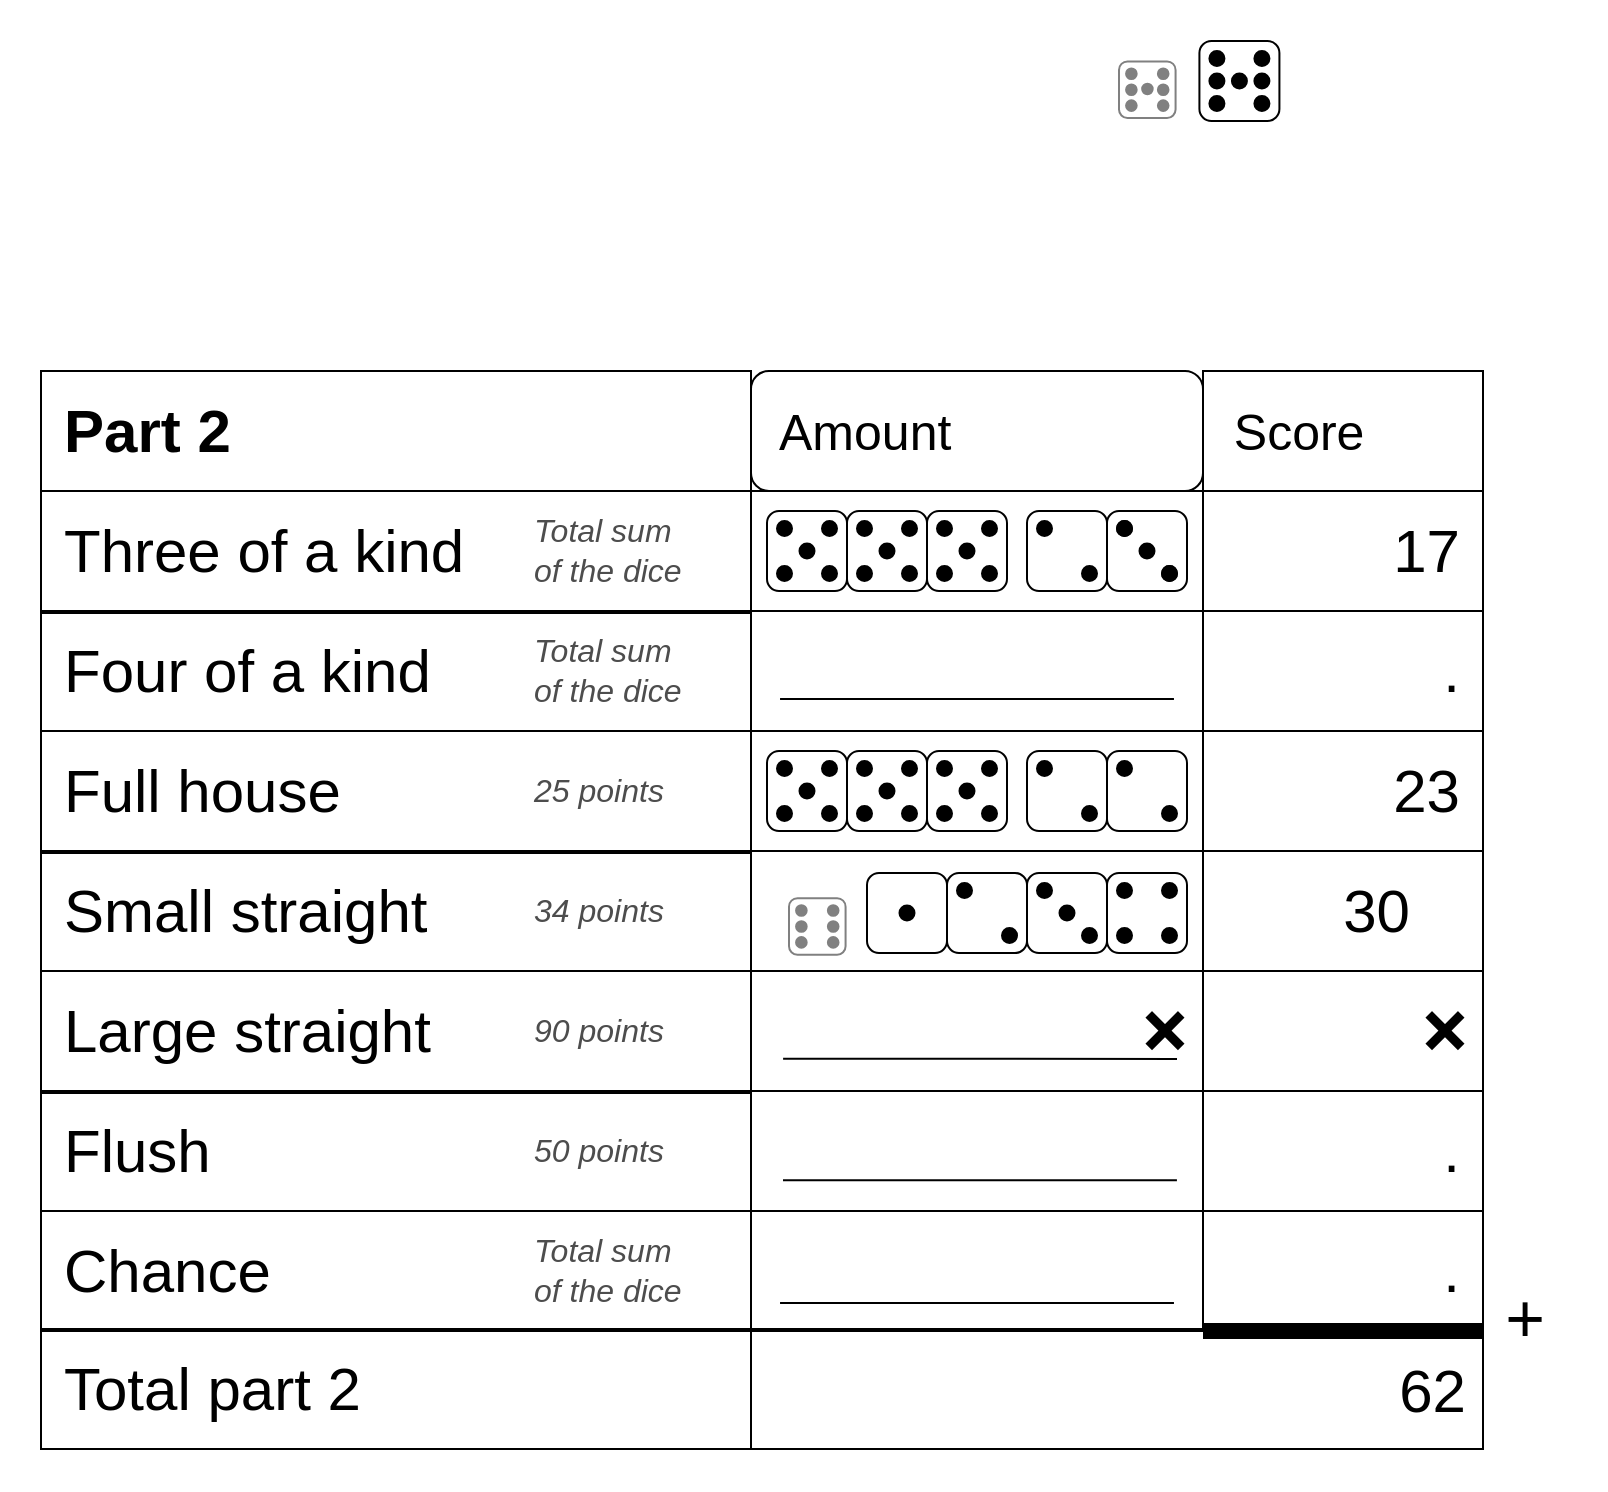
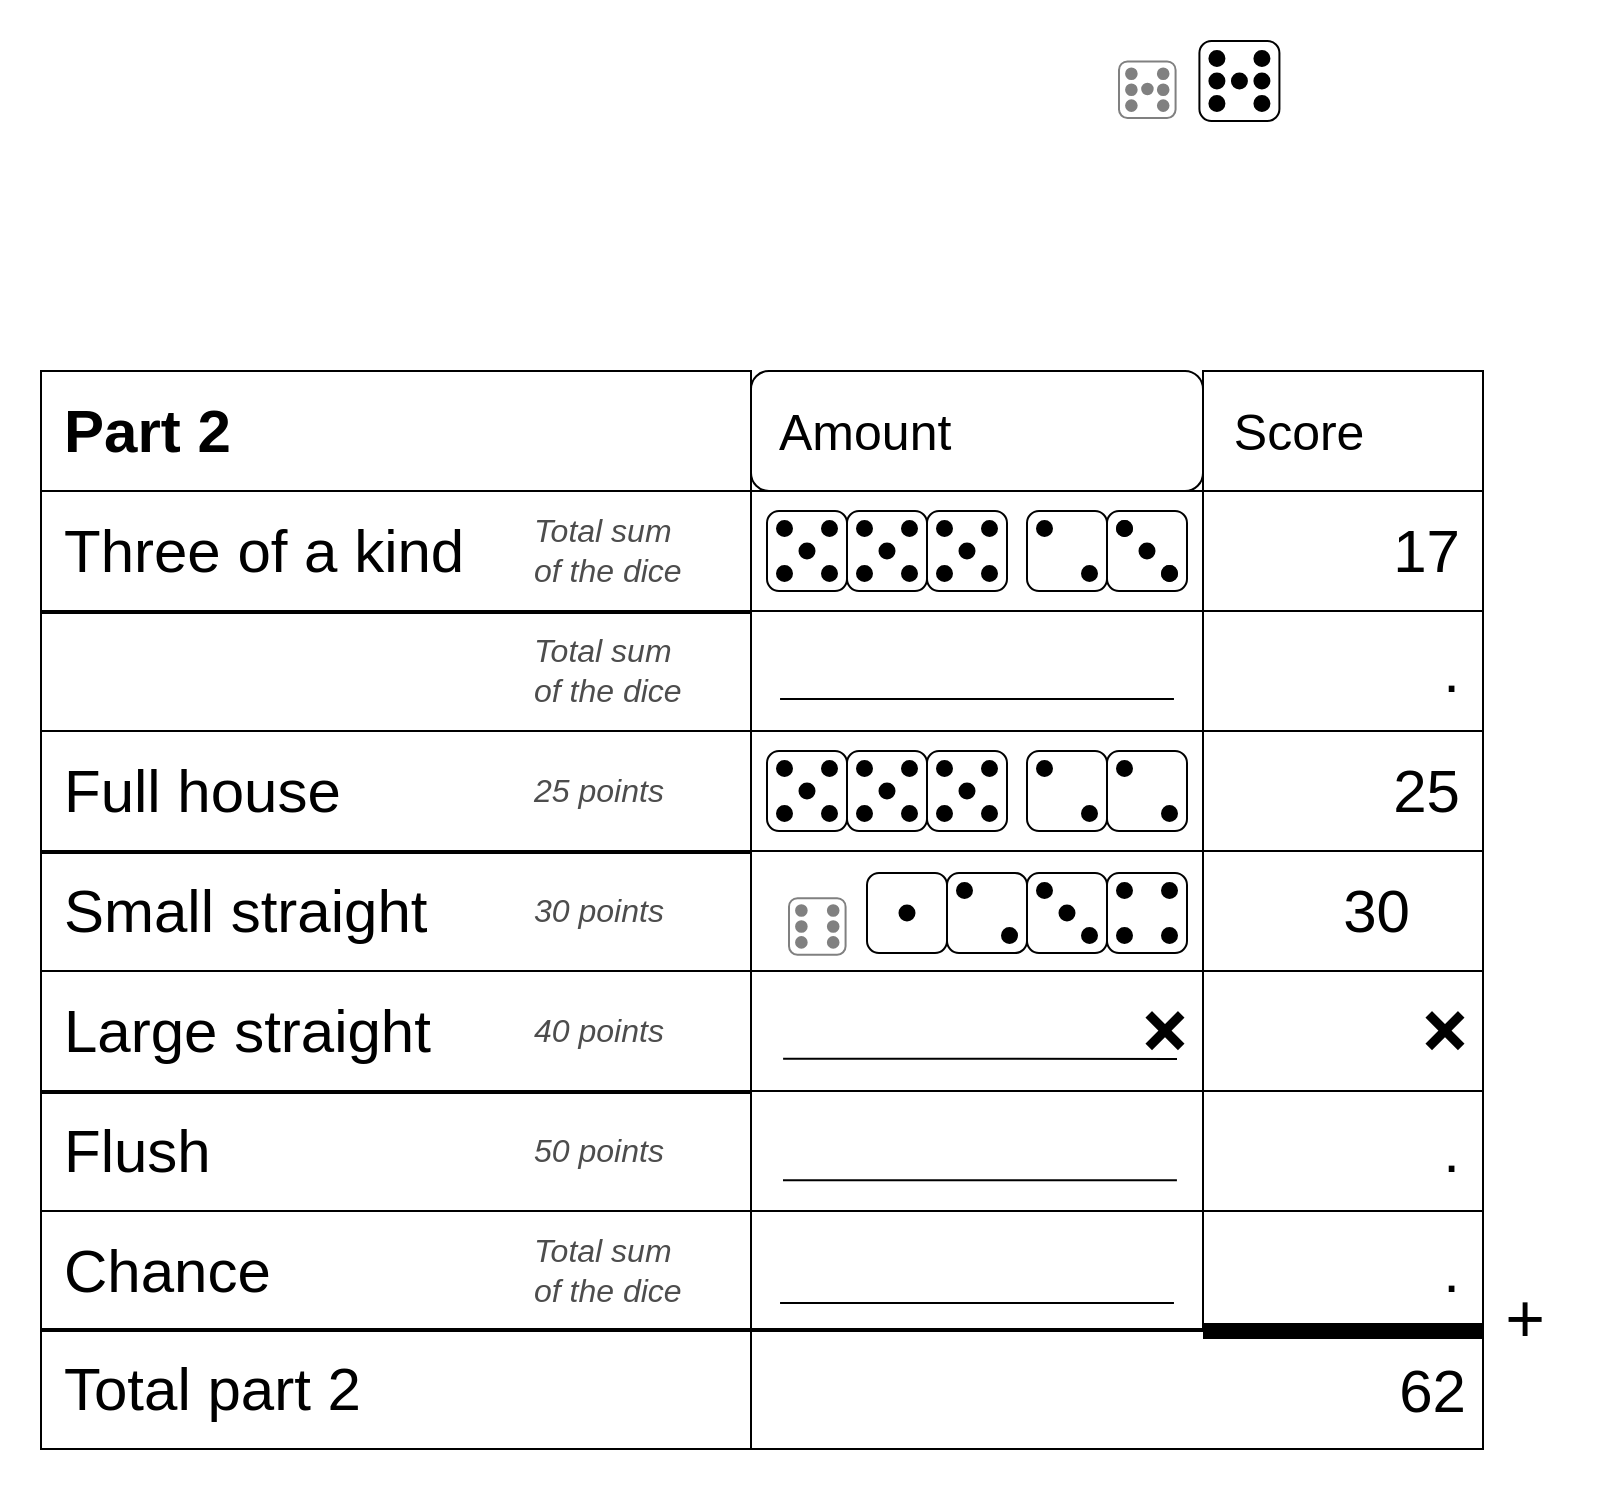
node "Four of a kind": removed
node "23": label "23" -> "25"
node "34 points": label "34 points" -> "30 points"
node "90 points": label "90 points" -> "40 points"
